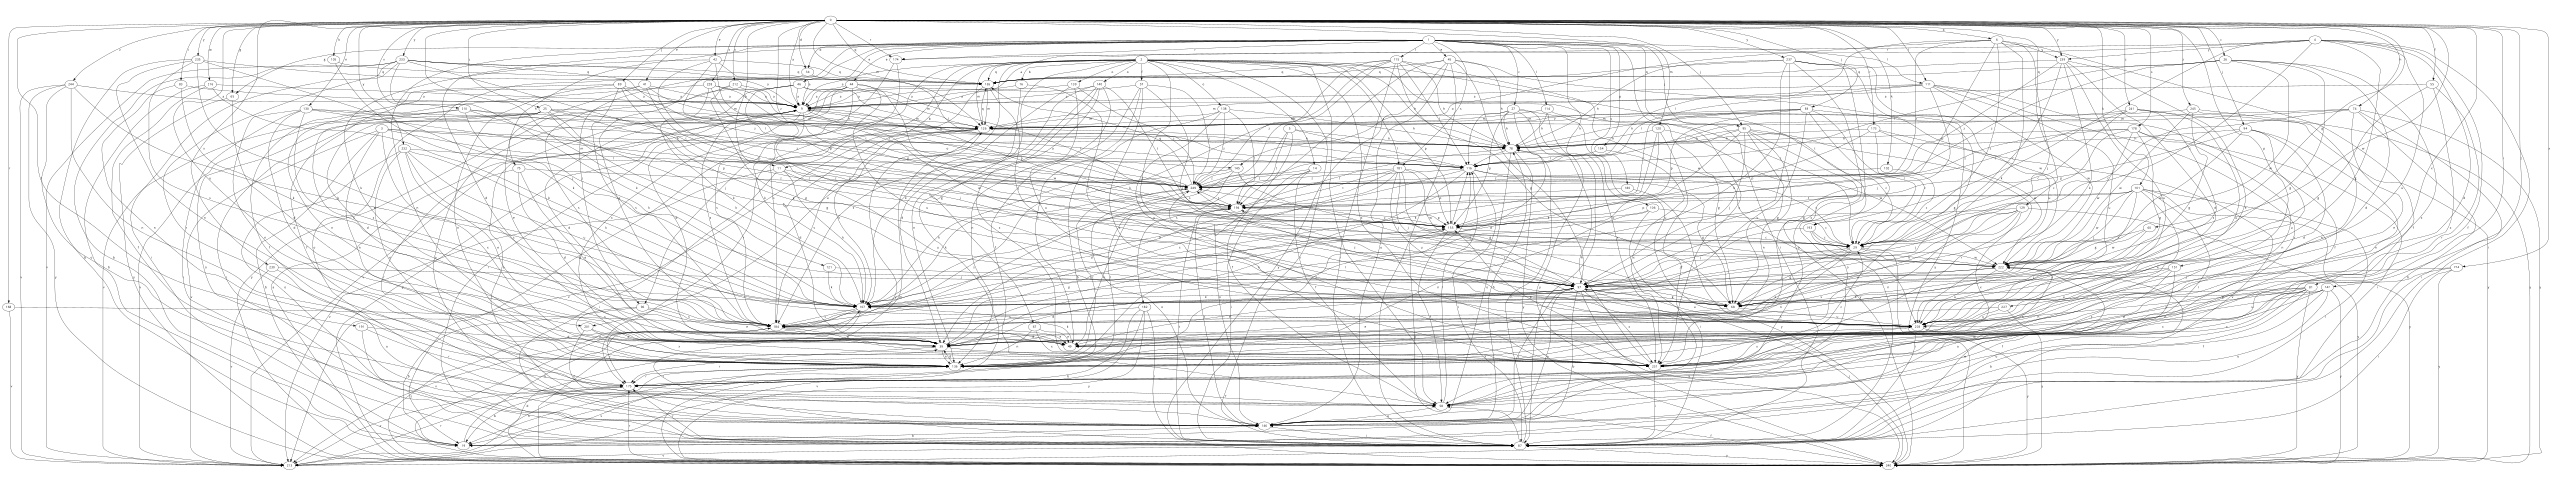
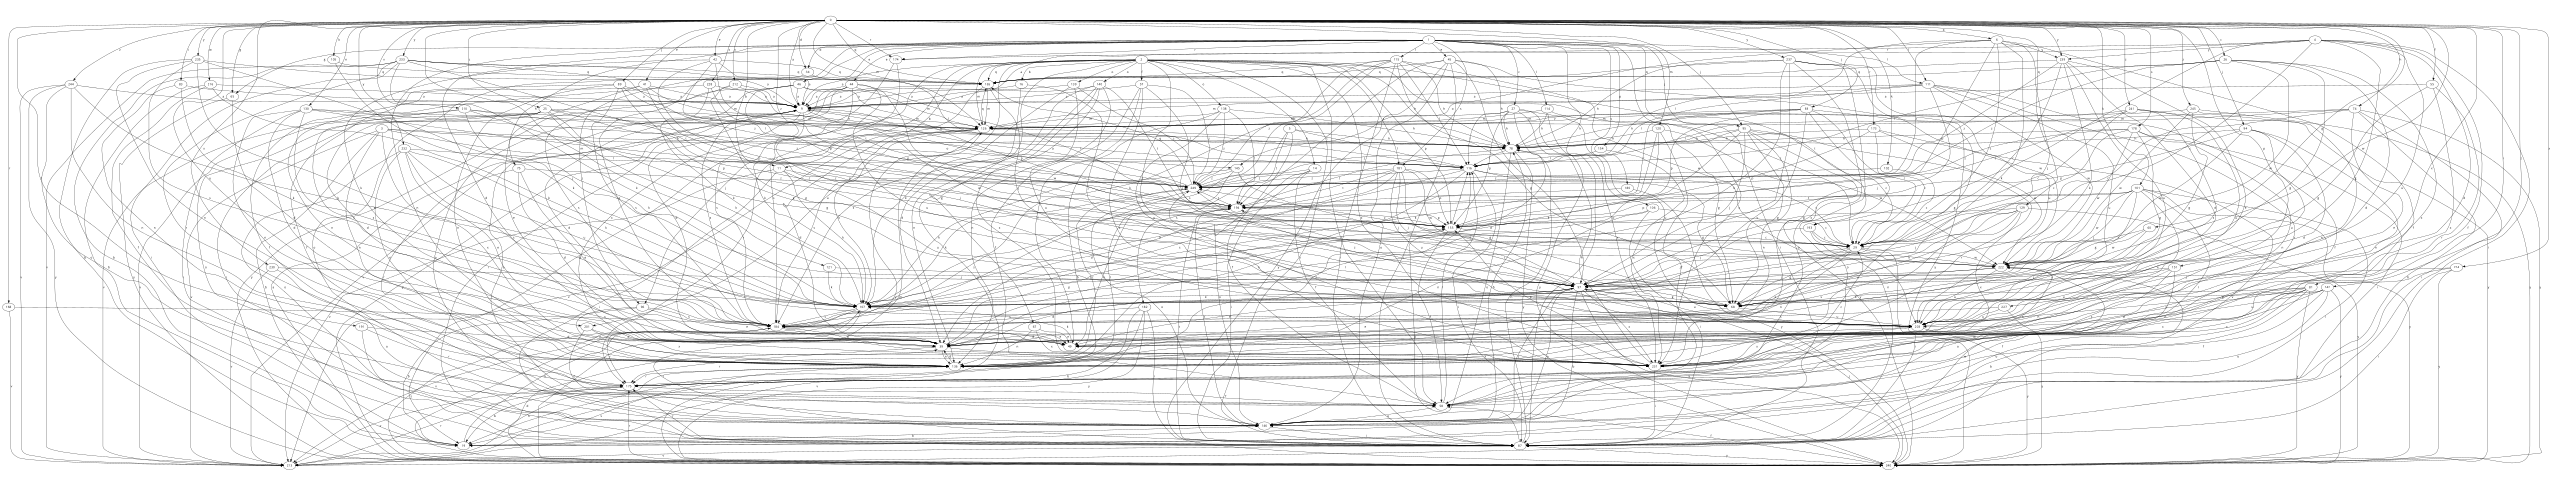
edge "228" -> "249": removed, label "z"
